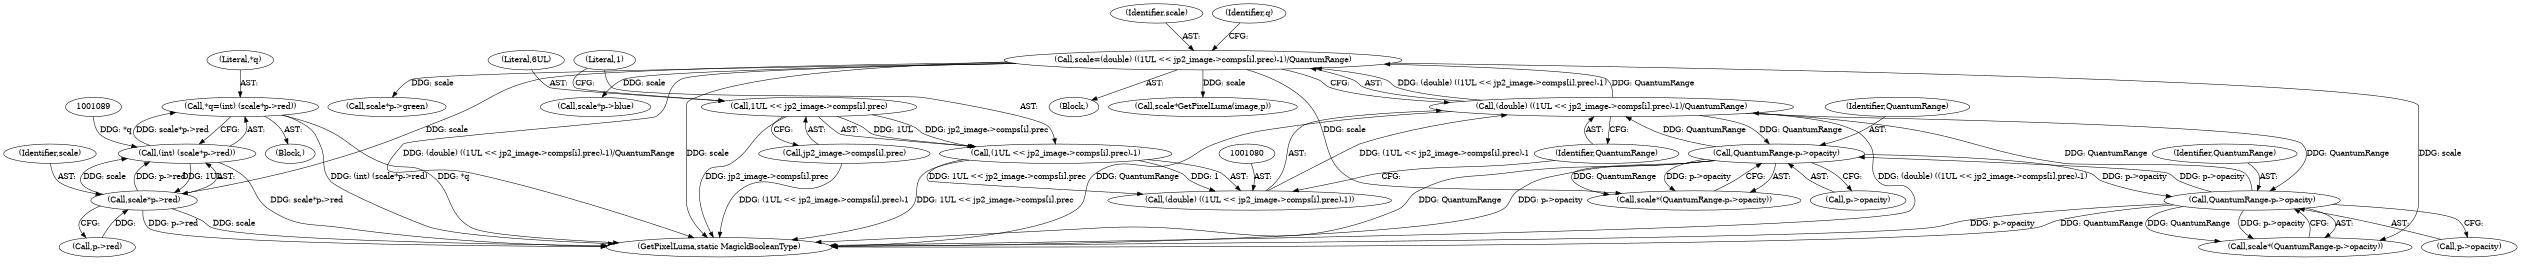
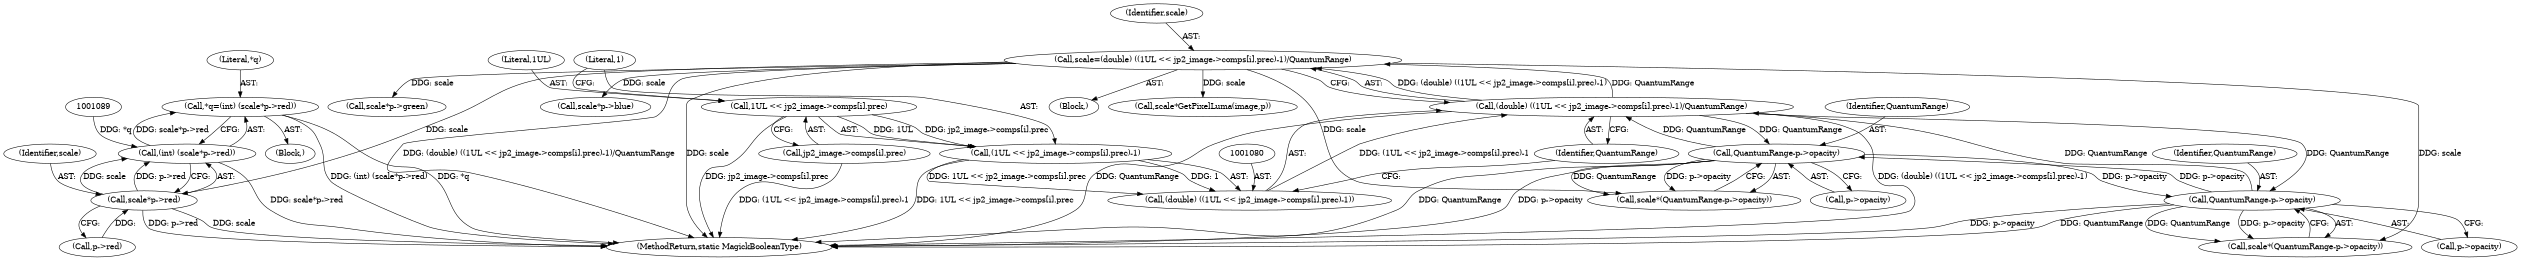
node "(Identifier,q)": removed
node "(Literal,6UL)": label "(Literal,6UL)" -> "(Literal,1UL)"
edge "(Call,(int) (scale*p->red))" -> "(Call,scale*p->red)": label "DDG: 1UL" -> "CFG: "
node "(GetPixelLuma,static MagickBooleanType)": label "(GetPixelLuma,static MagickBooleanType)" -> "(MethodReturn,static MagickBooleanType)"
